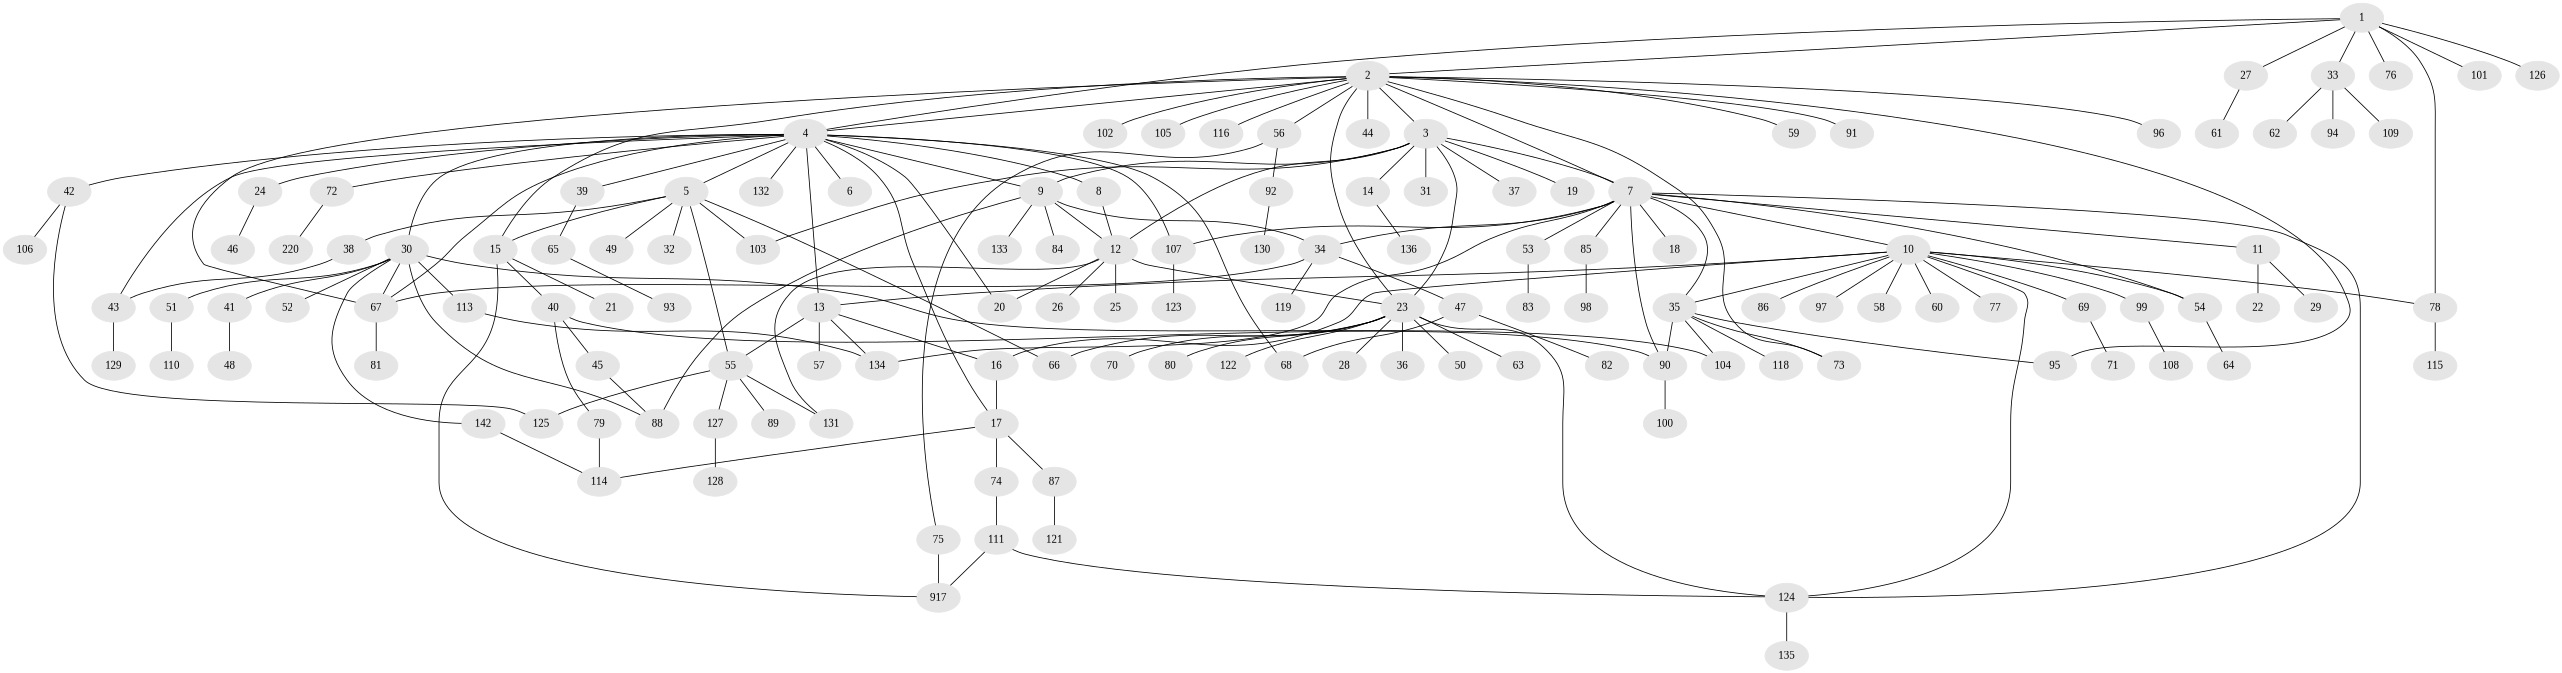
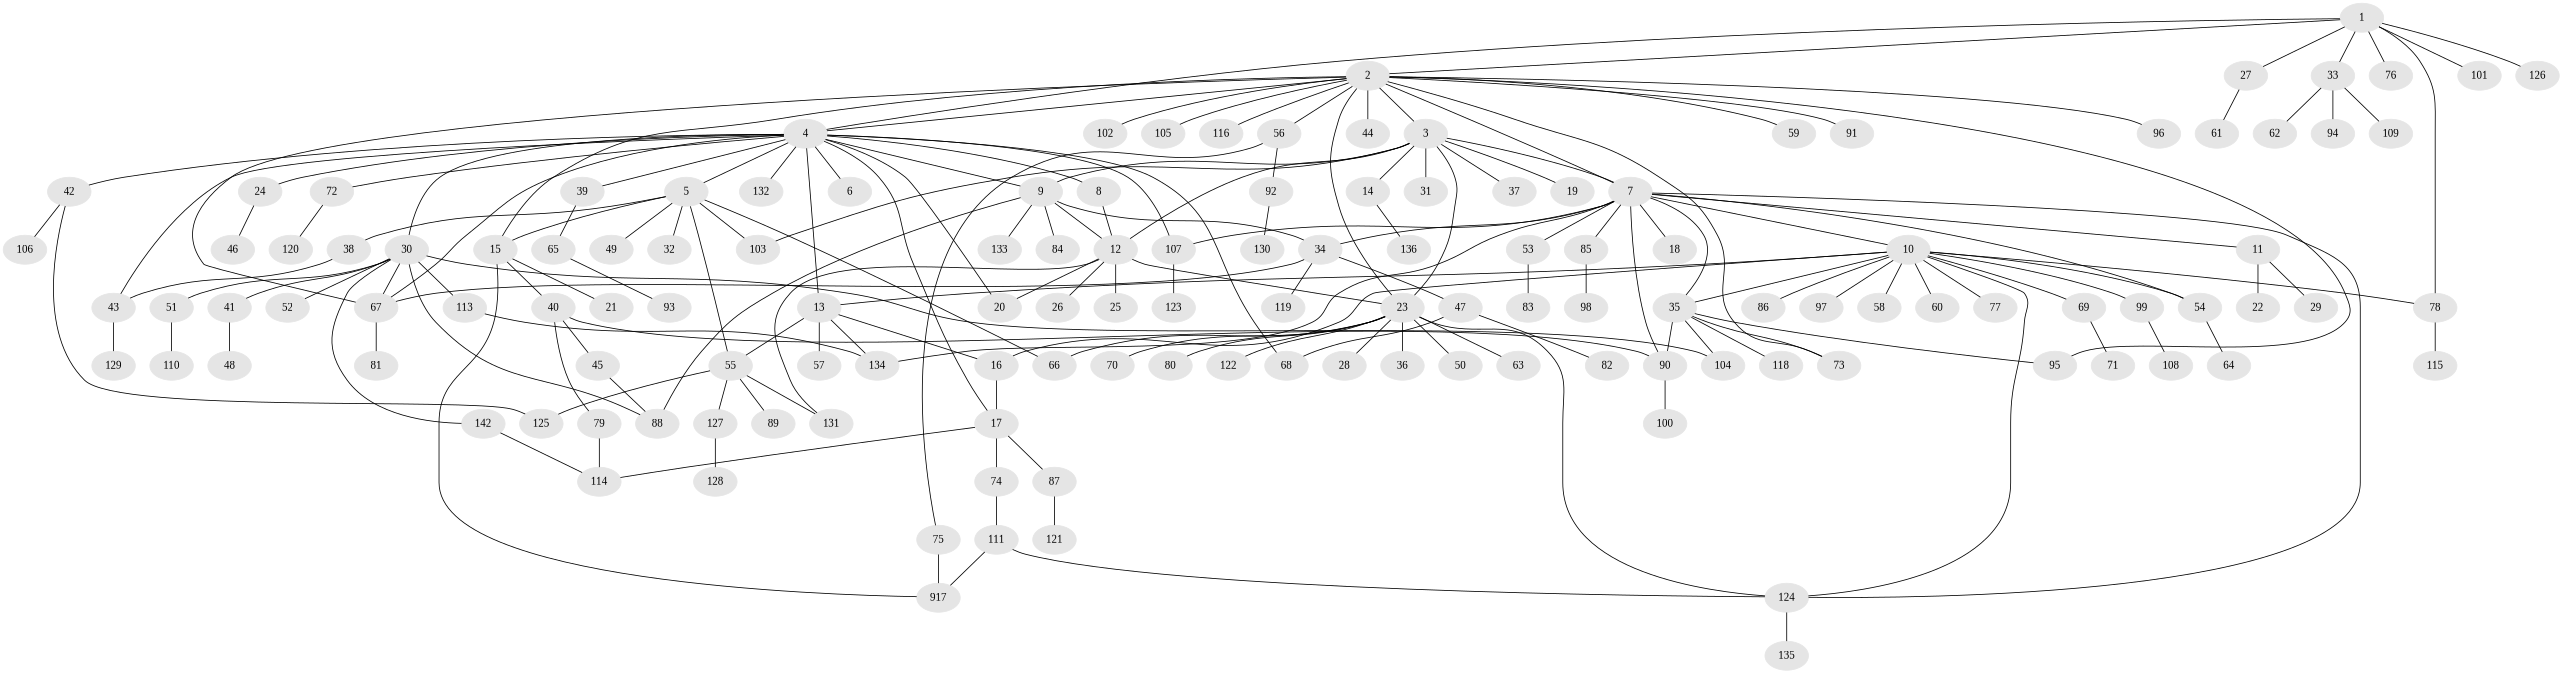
node "220": label "220" -> "120"
